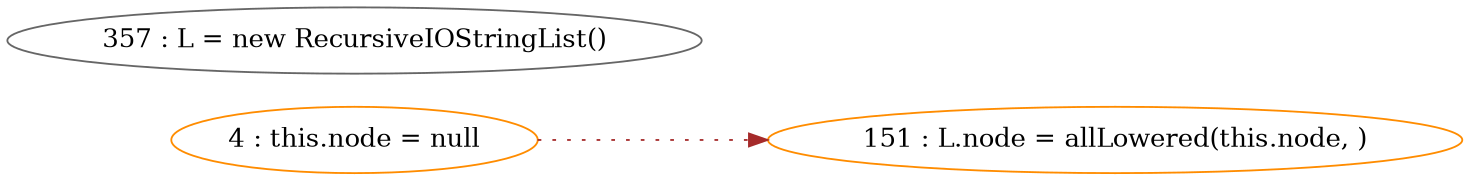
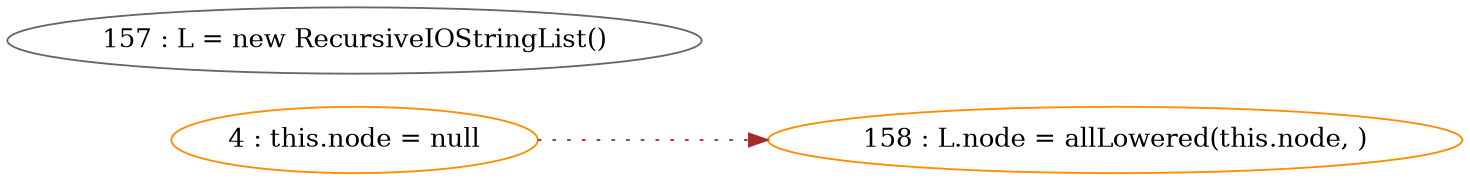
node "357 : L = new RecursiveIOStringList()": label "357 : L = new RecursiveIOStringList()" -> "157 : L = new RecursiveIOStringList()"
node "151 : L.node = allLowered(this.node, )": label "151 : L.node = allLowered(this.node, )" -> "158 : L.node = allLowered(this.node, )"
